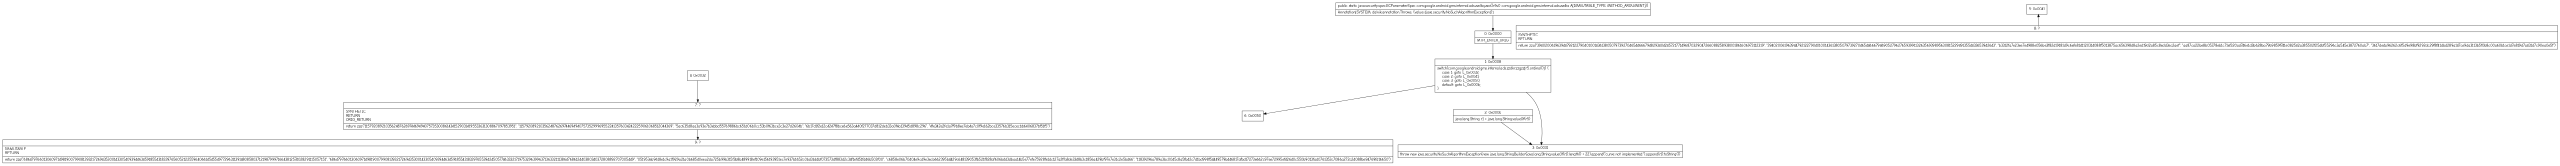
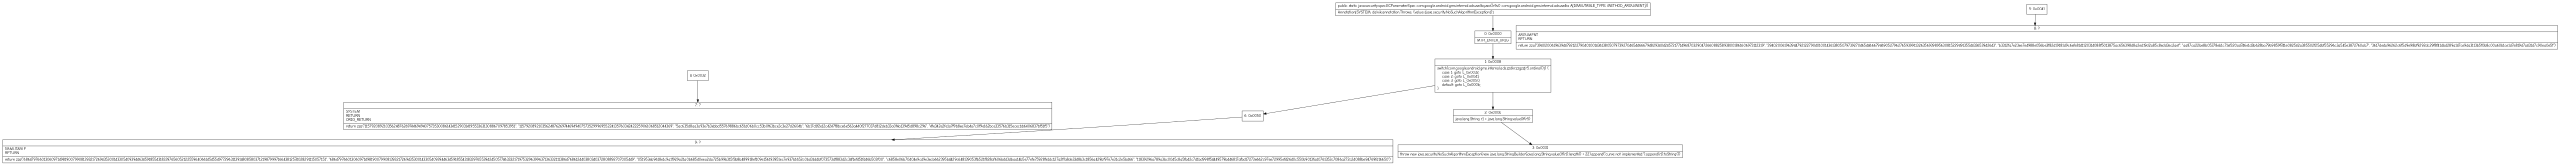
edge "8: ?" -> "5: 0x0041": reversed
node "8: ?": text "SYNTHETIC" -> "ARGUMENT"
node "7: ?": text "SYNTHETIC" -> "SYSTEM"
edge "1: 0x0008" -> "3: 0x0031": now "1: 0x0008" -> "2: 0x000b"
edge "7: ?" -> "9: ?": now "6: 0x0050" -> "9: ?"
